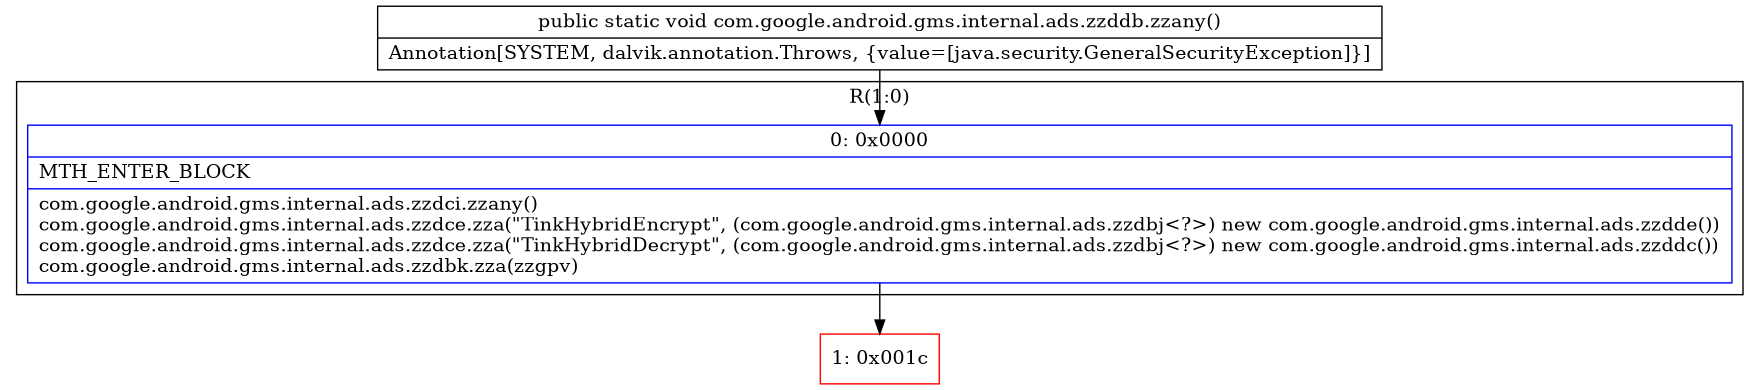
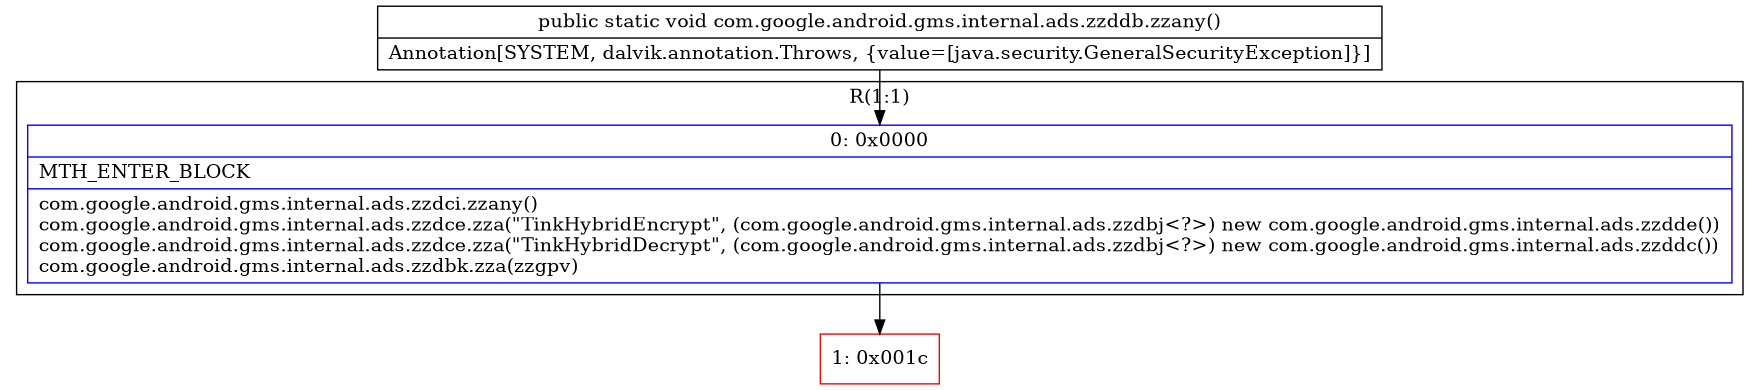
cluster "R(1:0)": label "R(1:0)" -> "R(1:1)"
